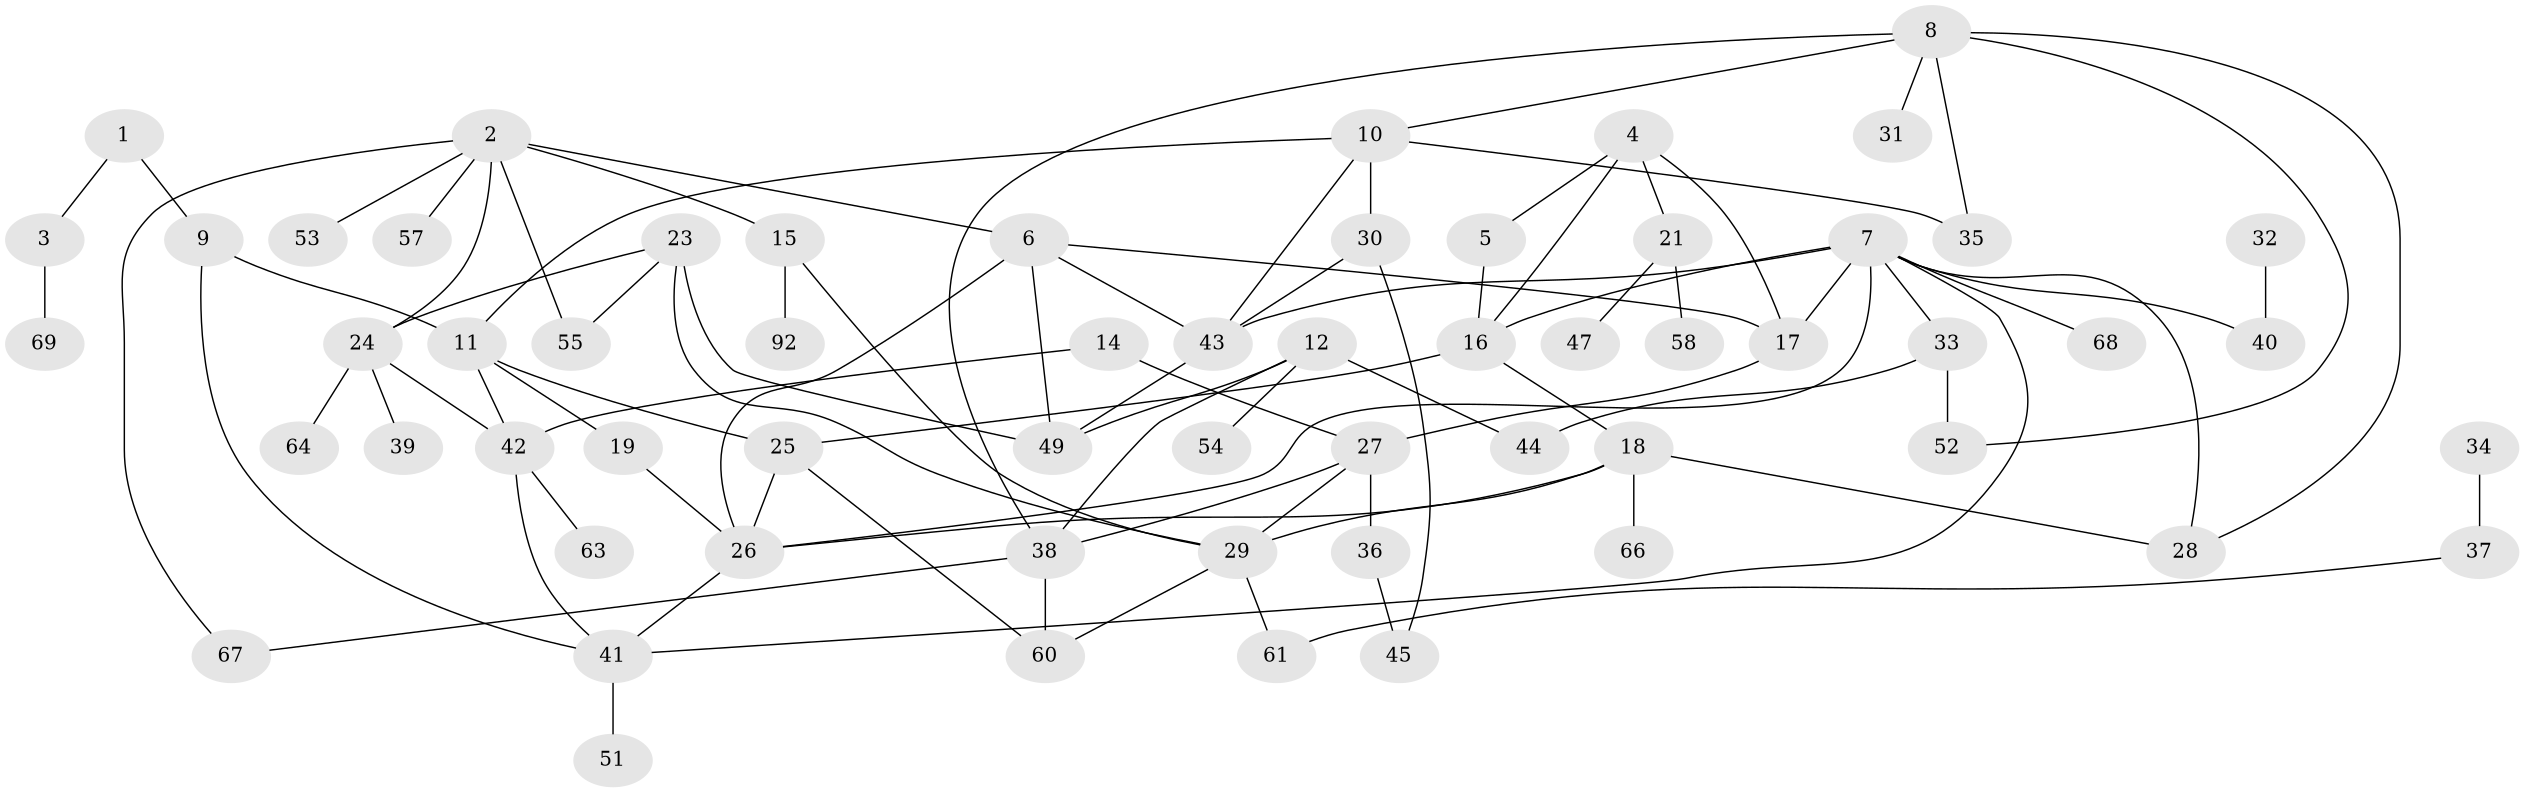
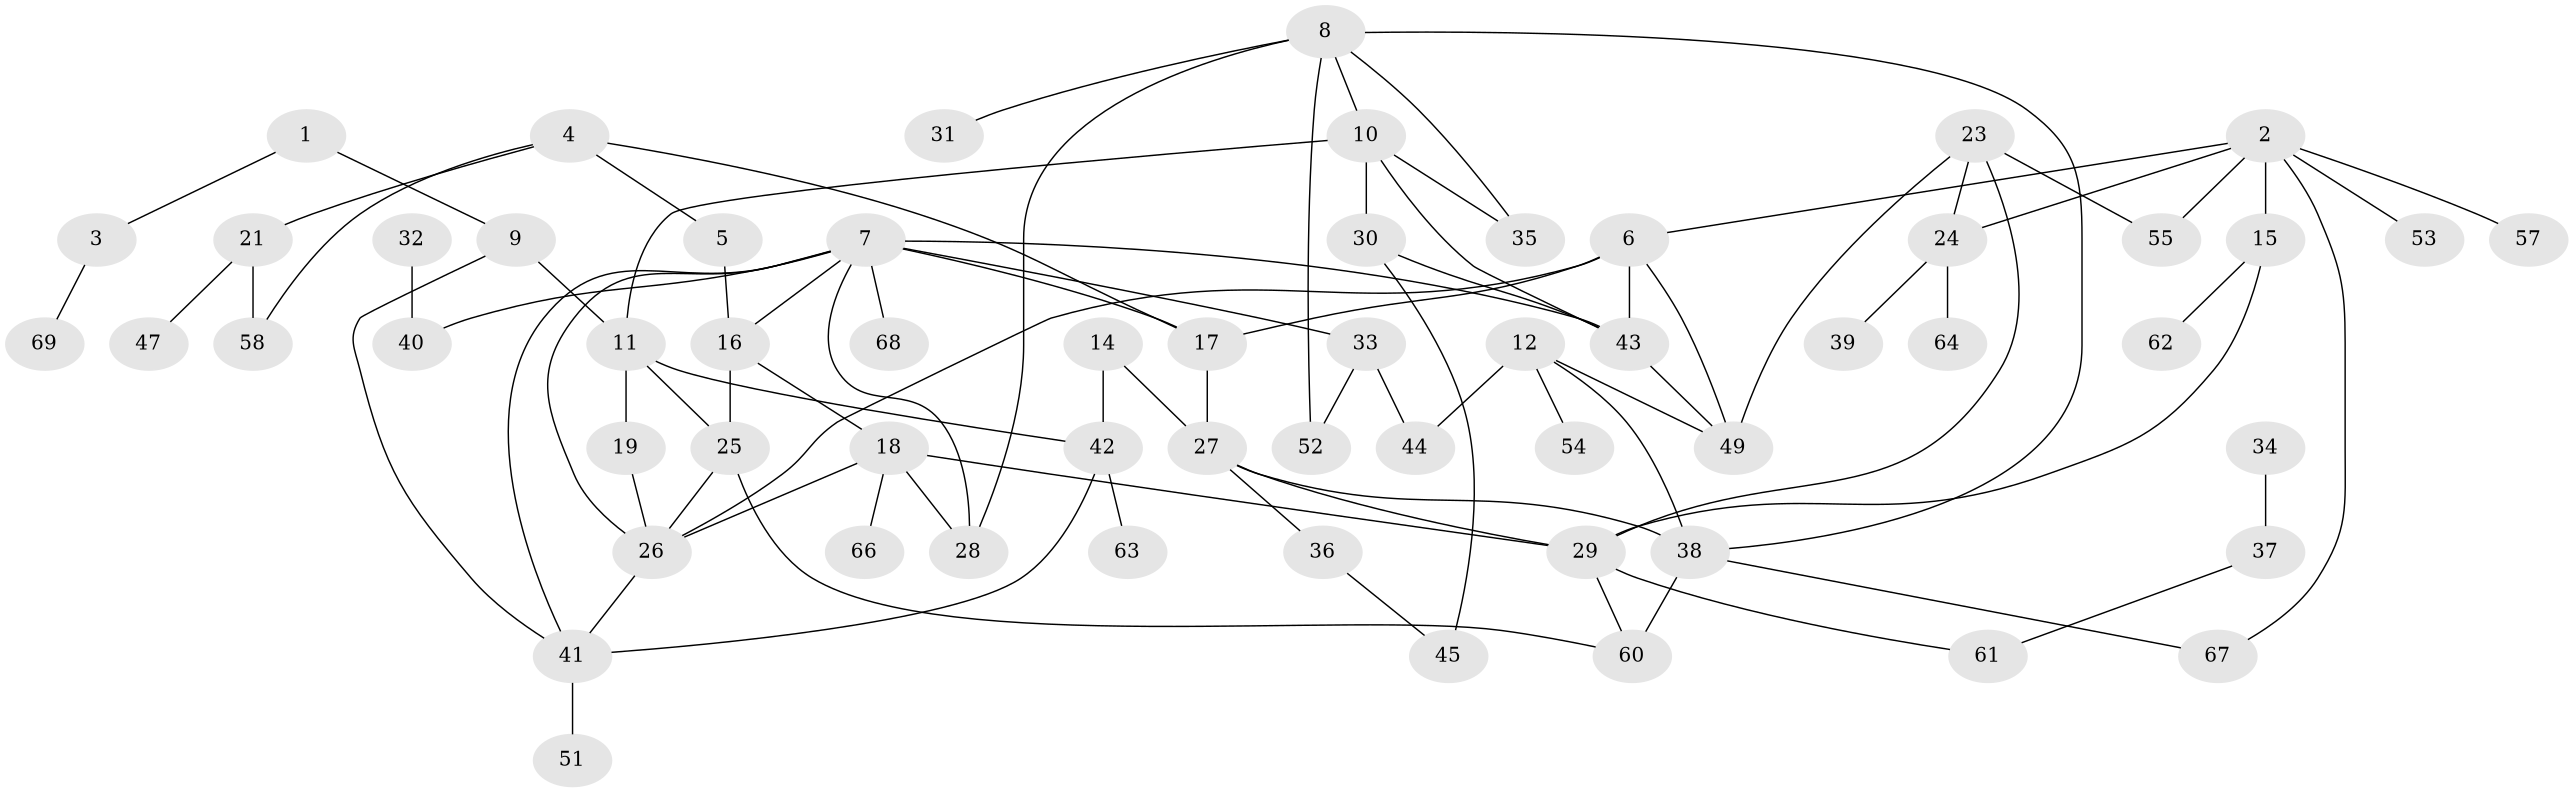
edge "4" -- "16": now "4" -- "58"
node "92": label "92" -> "62"
edge "24" -- "42": removed
